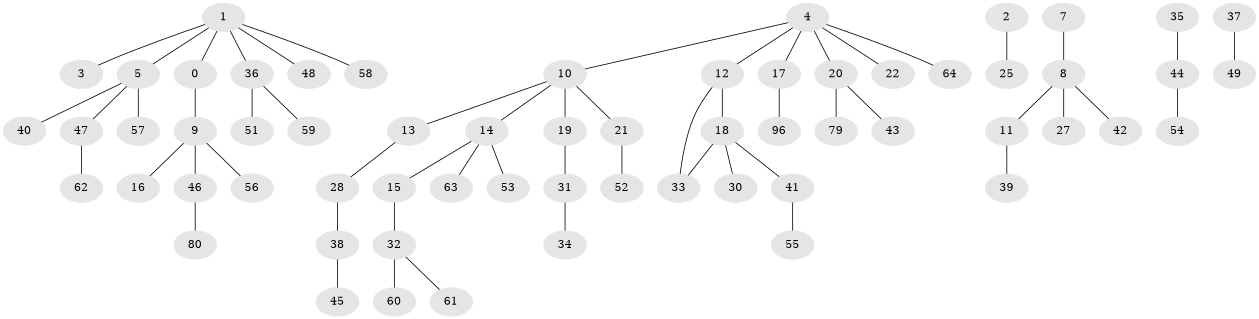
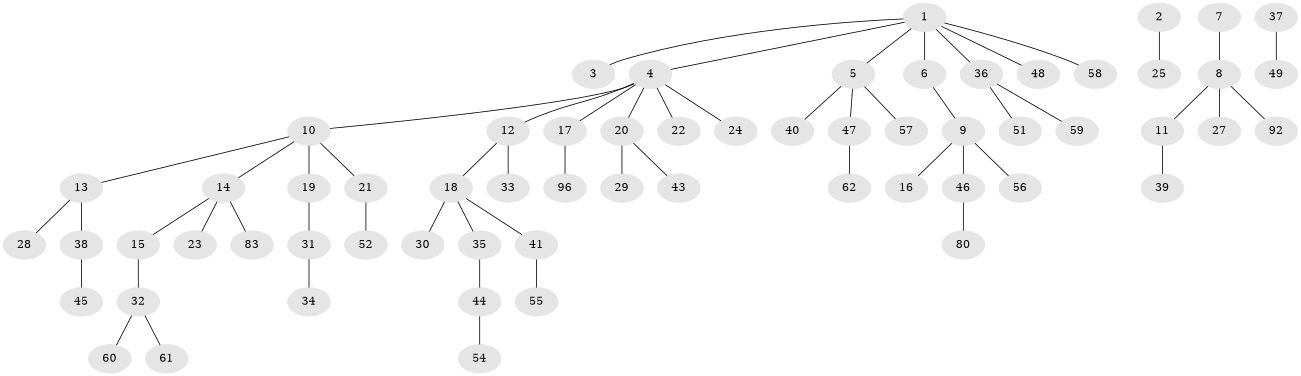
edge "1" -- "4": added
node "0": label "0" -> "6"
node "64": label "64" -> "24"
node "79": label "79" -> "29"
node "42": label "42" -> "92"
edge "18" -- "33": now "18" -- "35"
node "63": label "63" -> "23"
node "53": label "53" -> "83"
edge "28" -- "38": now "13" -- "38"
